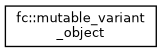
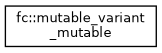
node "fc::mutable_variant _object": label "fc::mutable_variant _object" -> "fc::mutable_variant _mutable"
